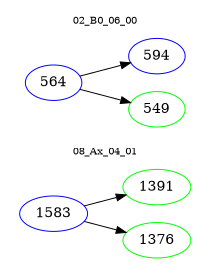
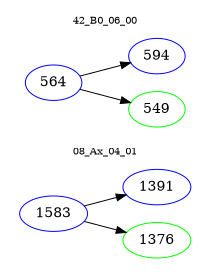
cluster "02_B0_06_00": label "02_B0_06_00" -> "42_B0_06_00"
node "1391": color green -> blue
